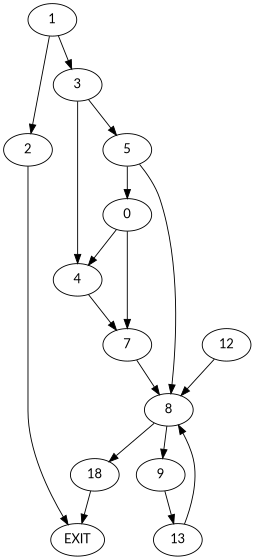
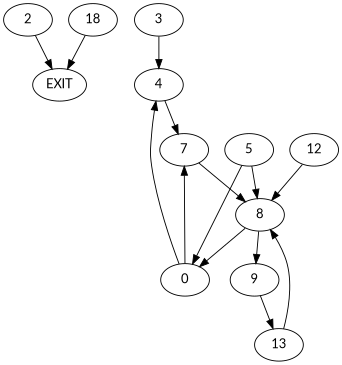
node "1": removed
edge "3" -> "5": removed
edge "8" -> "18": now "8" -> "0"
